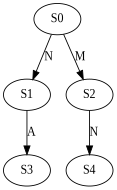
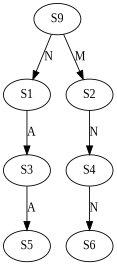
node "S0": label "S0" -> "S9"
node "S5": added
node "S6": added
